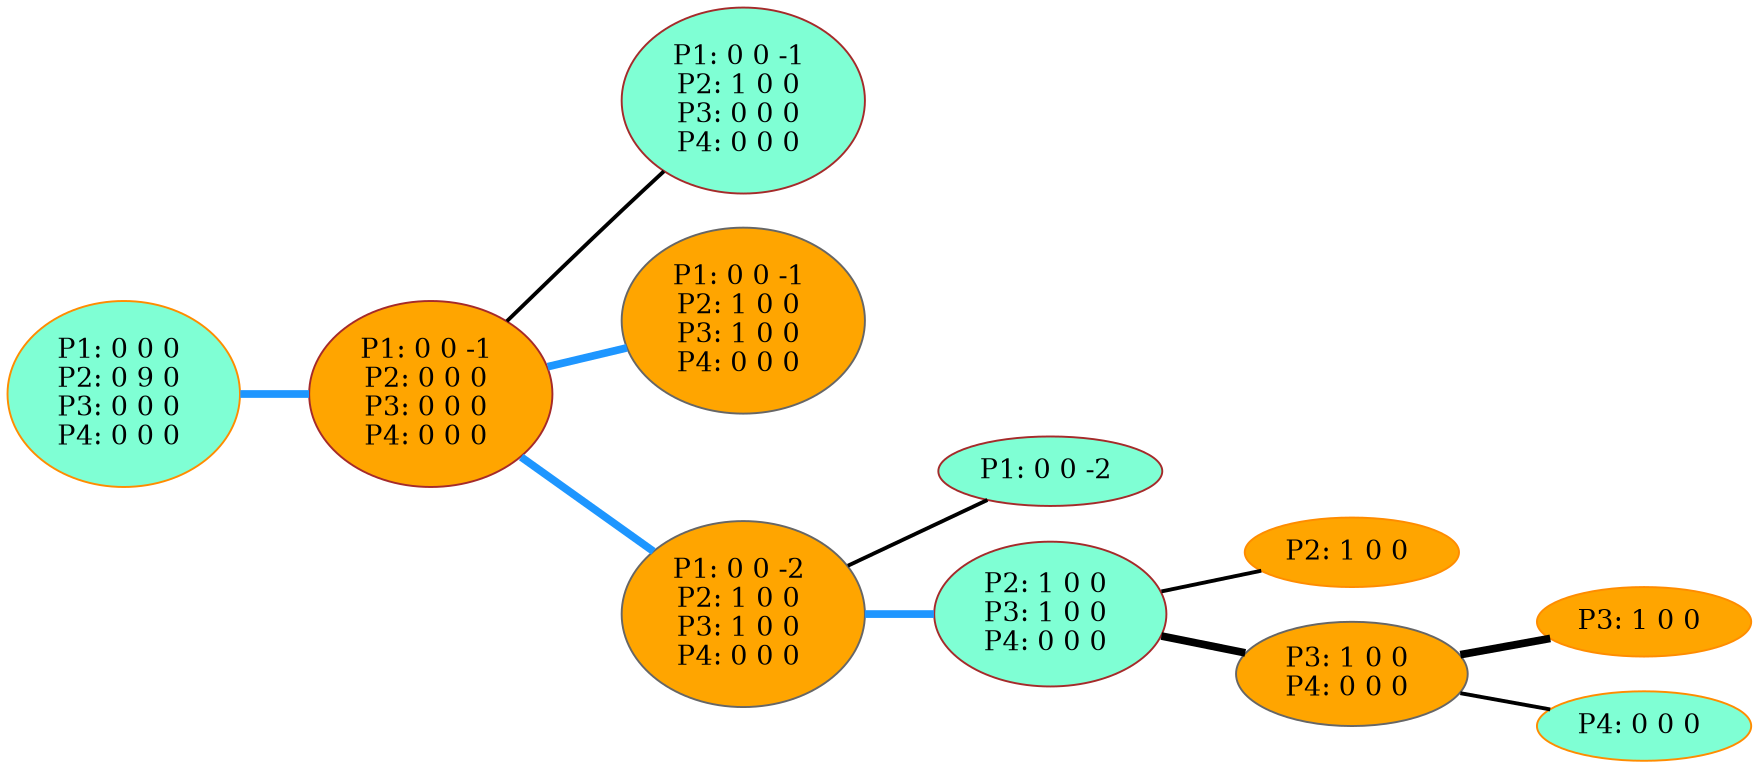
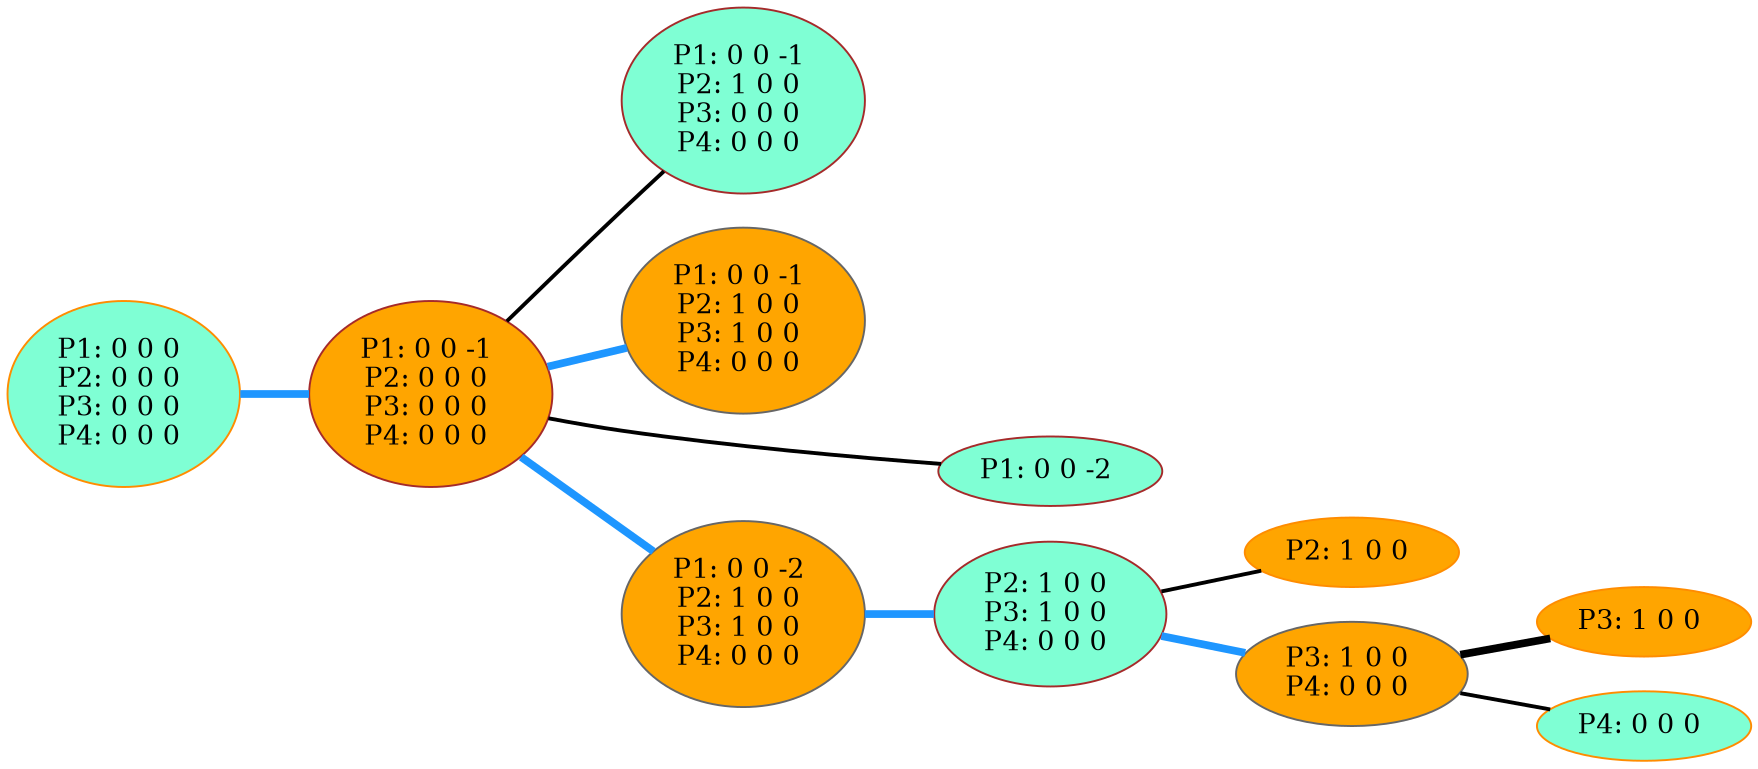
node "P1: 0 0 0 P2: 0 9 0 P3: 0 0 0 P4: 0 0 0": label "P1: 0 0 0 P2: 0 9 0 P3: 0 0 0 P4: 0 0 0" -> "P1: 0 0 0 P2: 0 0 0 P3: 0 0 0 P4: 0 0 0"
edge "P1: 0 0 -2" -- "P1: 0 0 -2 P2: 1 0 0 P3: 1 0 0 P4: 0 0 0": now "P1: 0 0 -2" -- "P1: 0 0 -1 P2: 0 0 0 P3: 0 0 0 P4: 0 0 0"
edge "P2: 1 0 0 P3: 1 0 0 P4: 0 0 0" -- "P3: 1 0 0 P4: 0 0 0": color black -> #1e96ff
